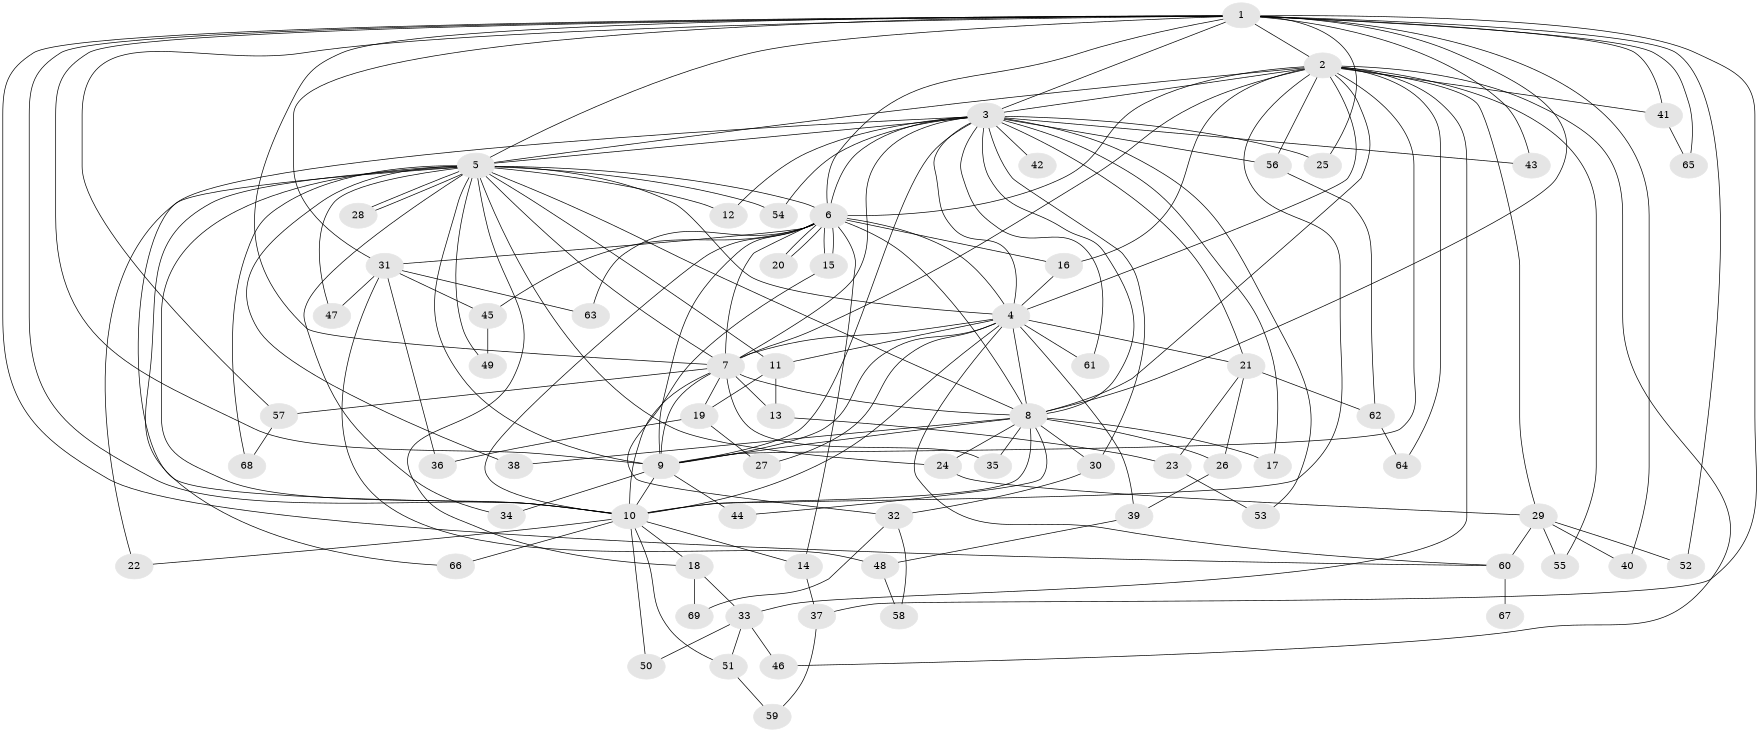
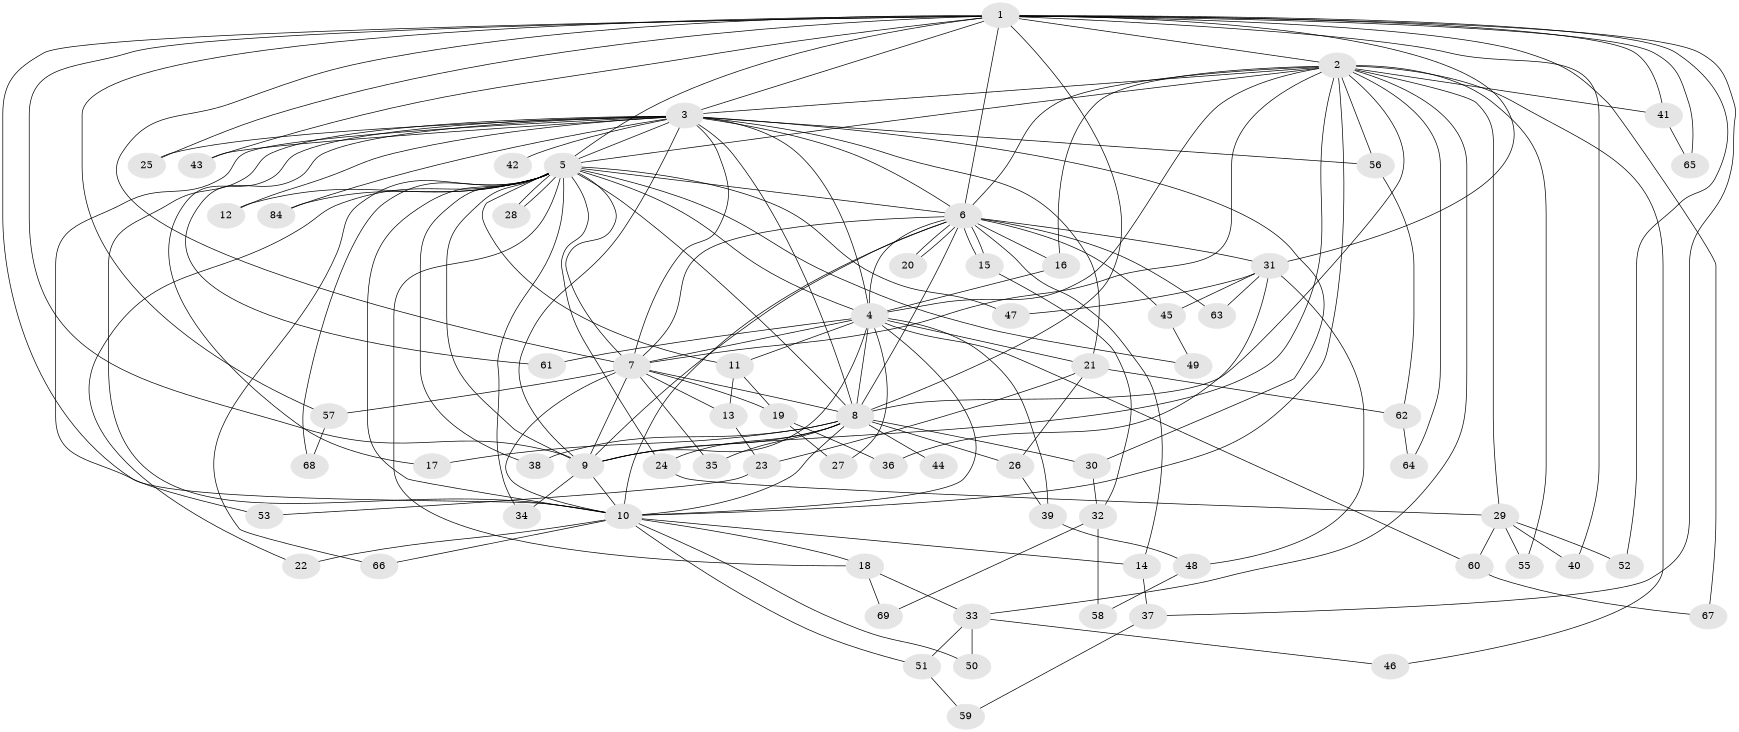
node "54": label "54" -> "84"
edge "1" -- "60": now "1" -- "67"
edge "9" -- "44": removed
